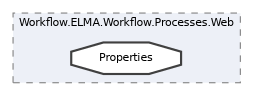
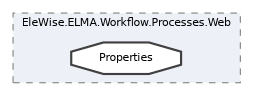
cluster "Workflow.ELMA.Workflow.Processes.Web": label "Workflow.ELMA.Workflow.Processes.Web" -> "EleWise.ELMA.Workflow.Processes.Web"
